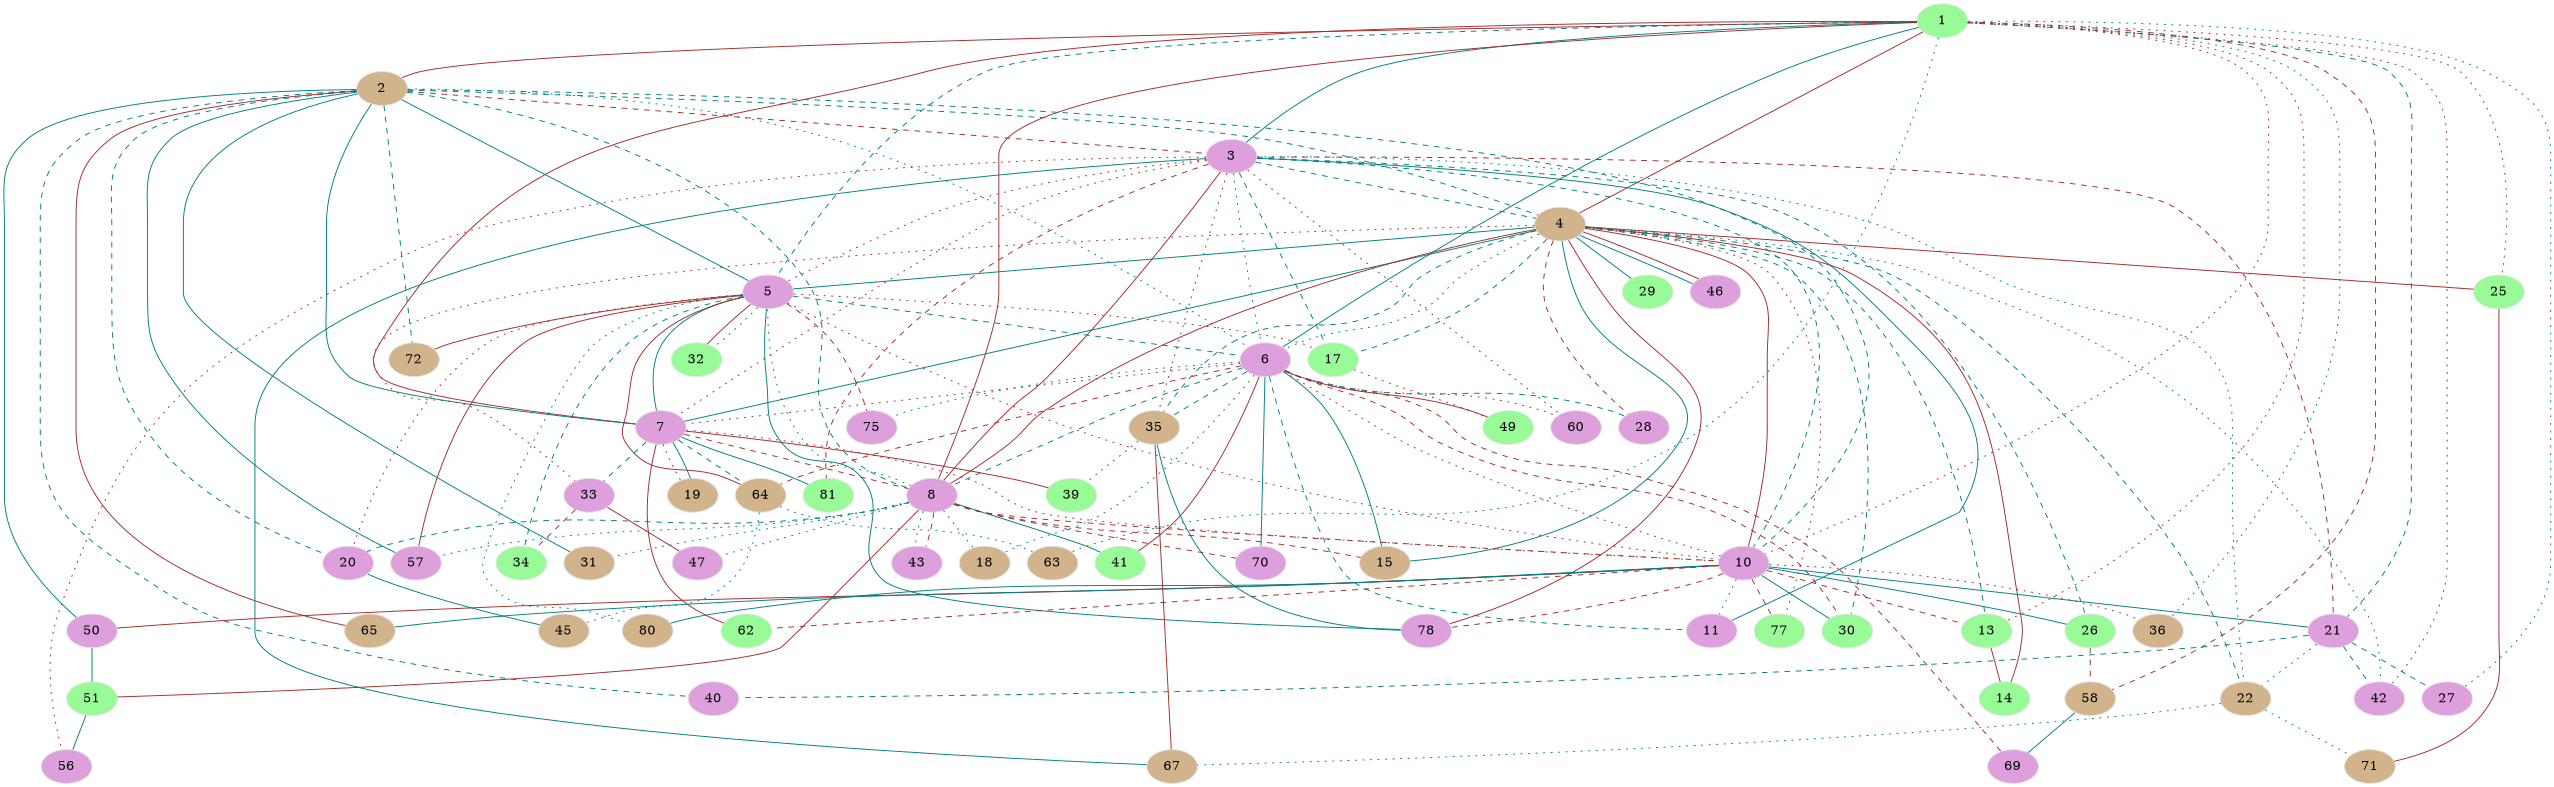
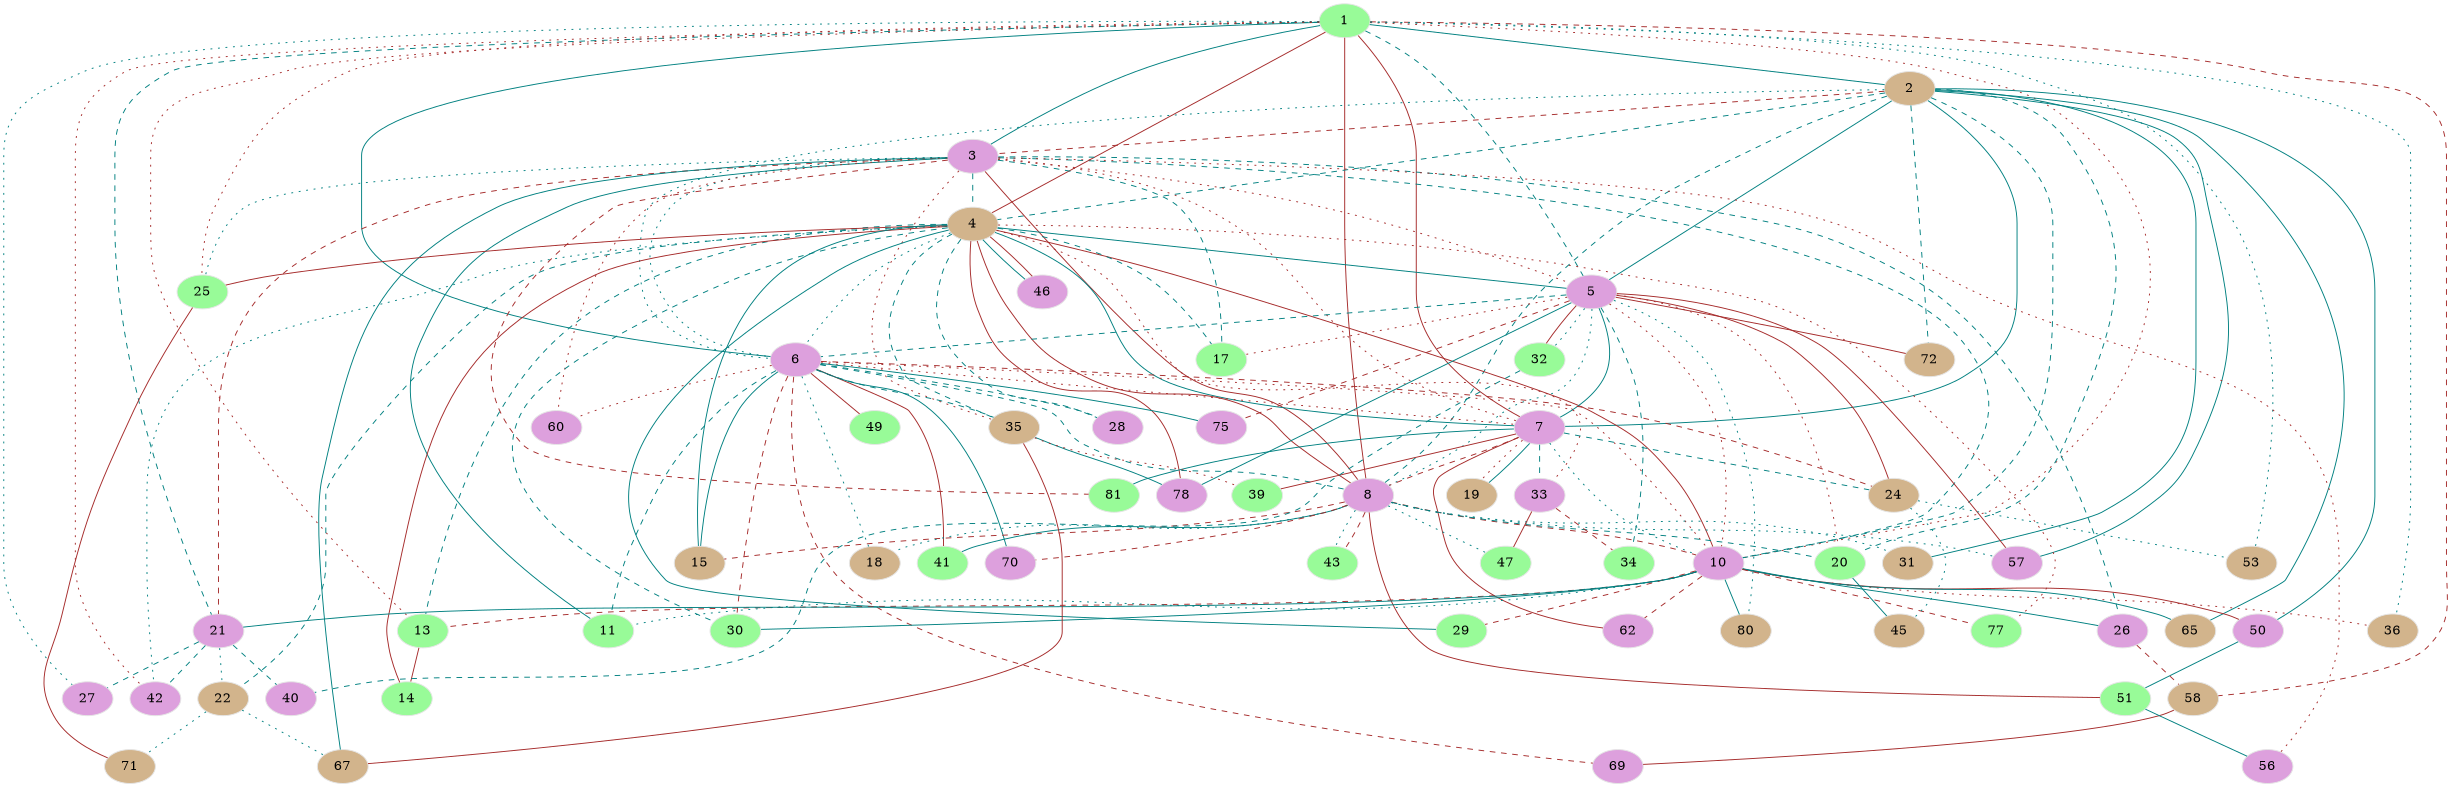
edge "1" -- "2": color brown -> teal
edge "3" -- "22": now "3" -- "25"
edge "2" -- "65": color brown -> teal
edge "4" -- "28": color brown -> teal
edge "6" -- "75": style dotted -> solid
edge "17" -- "49": removed
node "64": label "64" -> "24"
edge "2" -- "40": now "32" -- "40"
edge "7" -- "10": color brown -> teal
node "20": fillcolor plum -> palegreen
node "47": fillcolor plum -> palegreen
node "43": fillcolor plum -> palegreen
node "63": label "63" -> "53"
edge "10" -- "78": now "10" -- "29"
node "62": fillcolor palegreen -> plum
node "11": fillcolor plum -> palegreen
node "26": fillcolor palegreen -> plum
edge "58" -- "69": color teal -> brown
